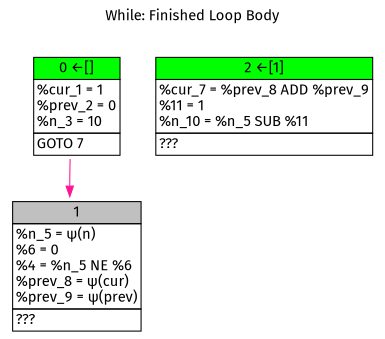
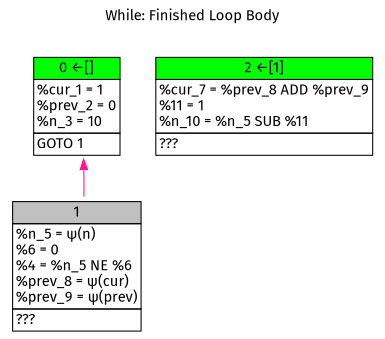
node "0 ←[]": text "GOTO 7" -> "GOTO 1"
edge "0 ←[]" -> "1": reversed
